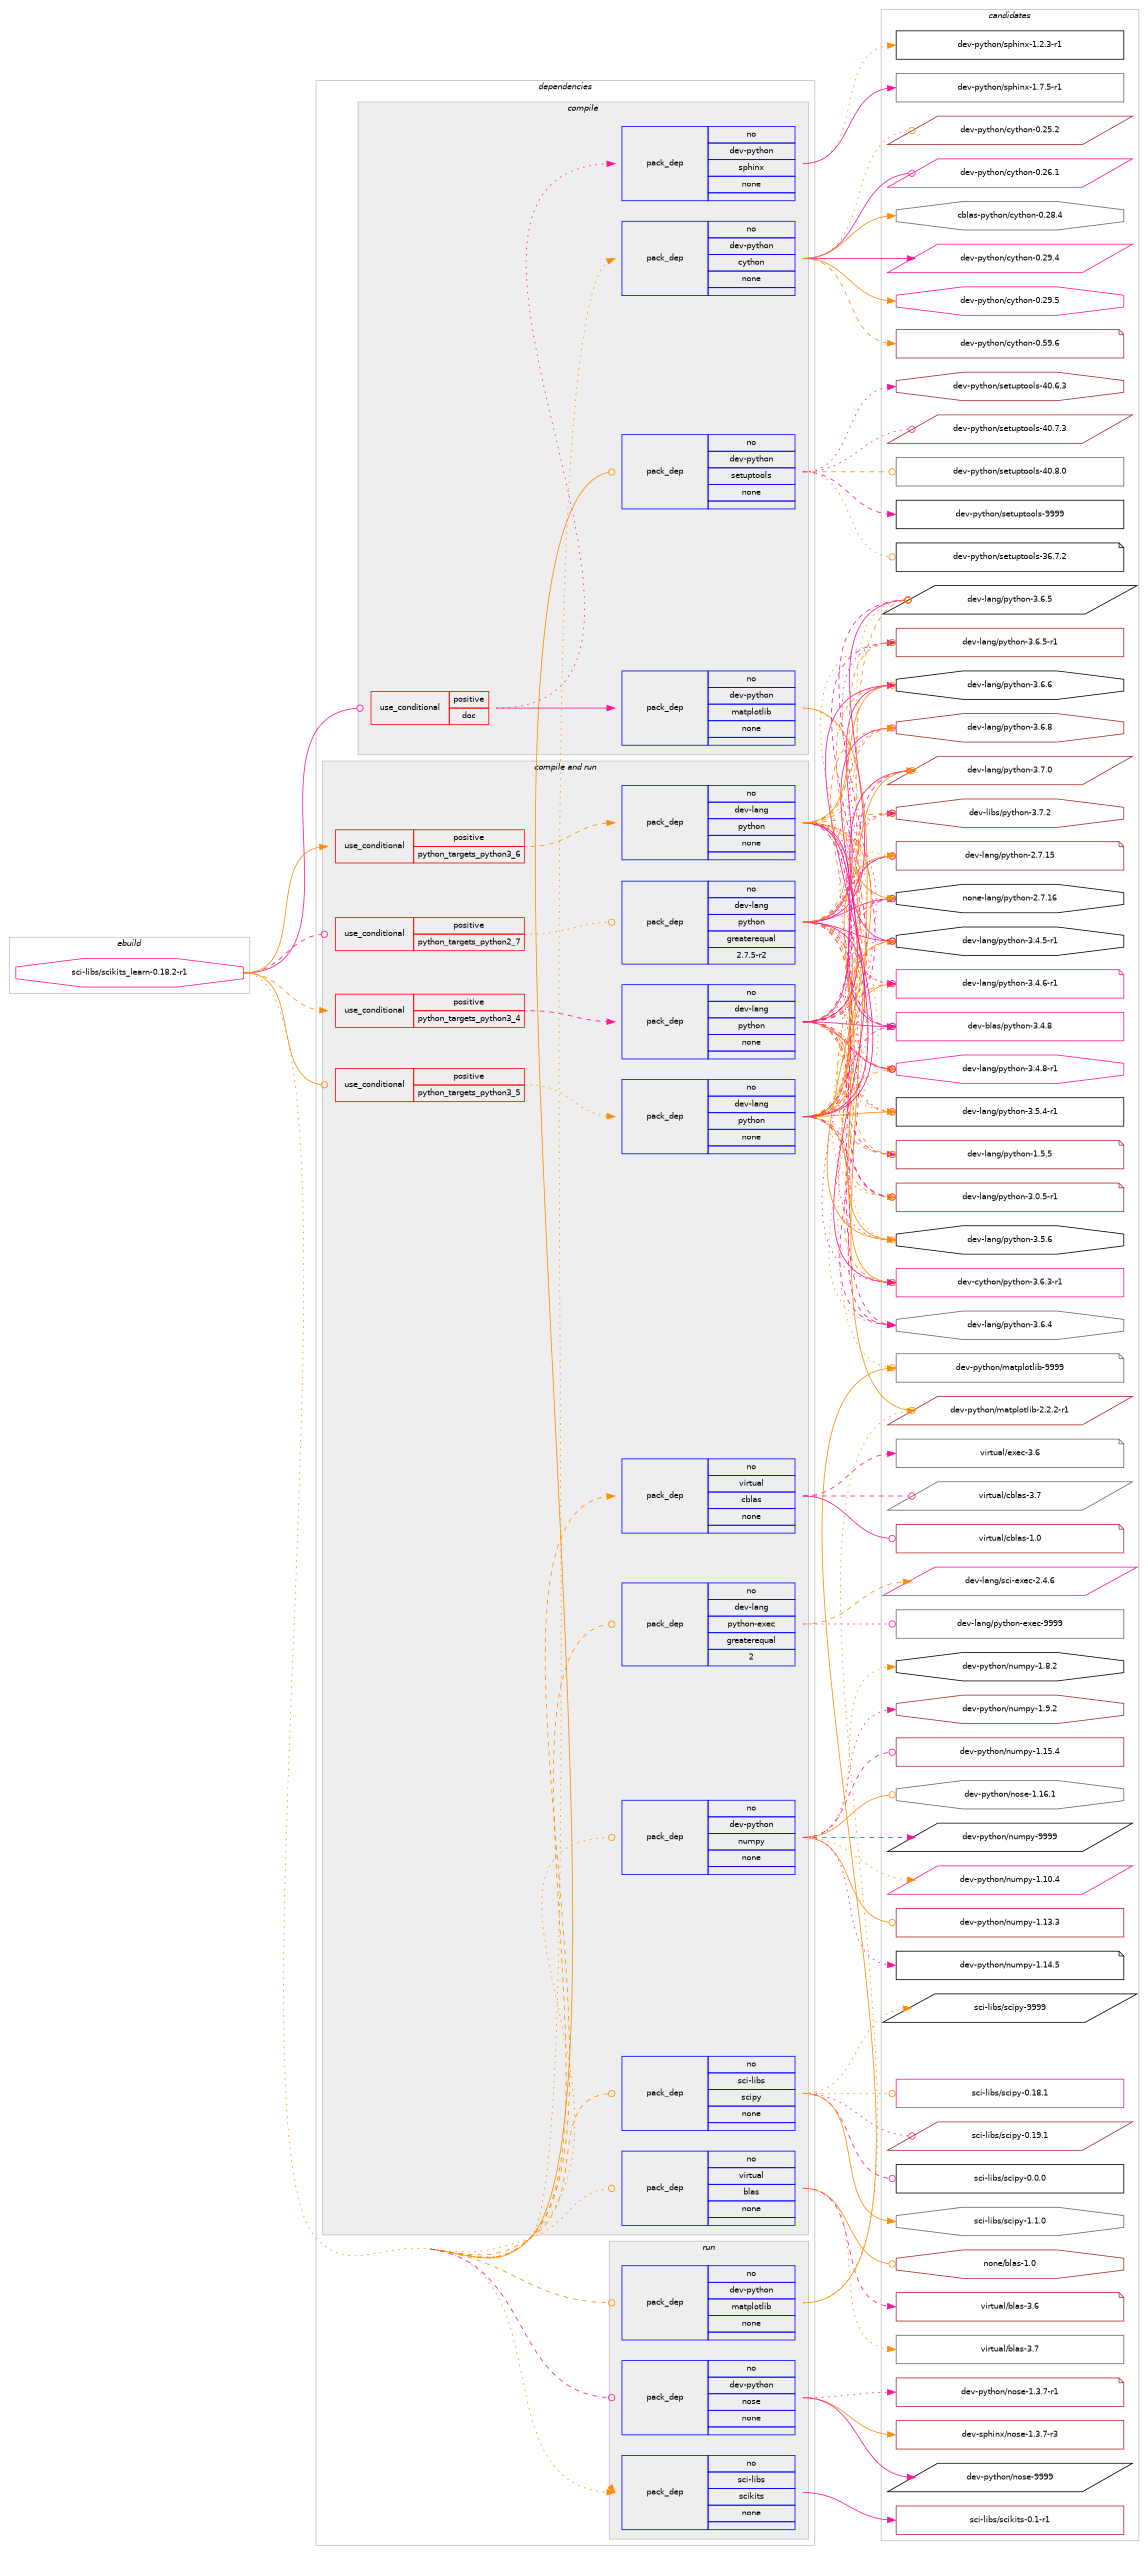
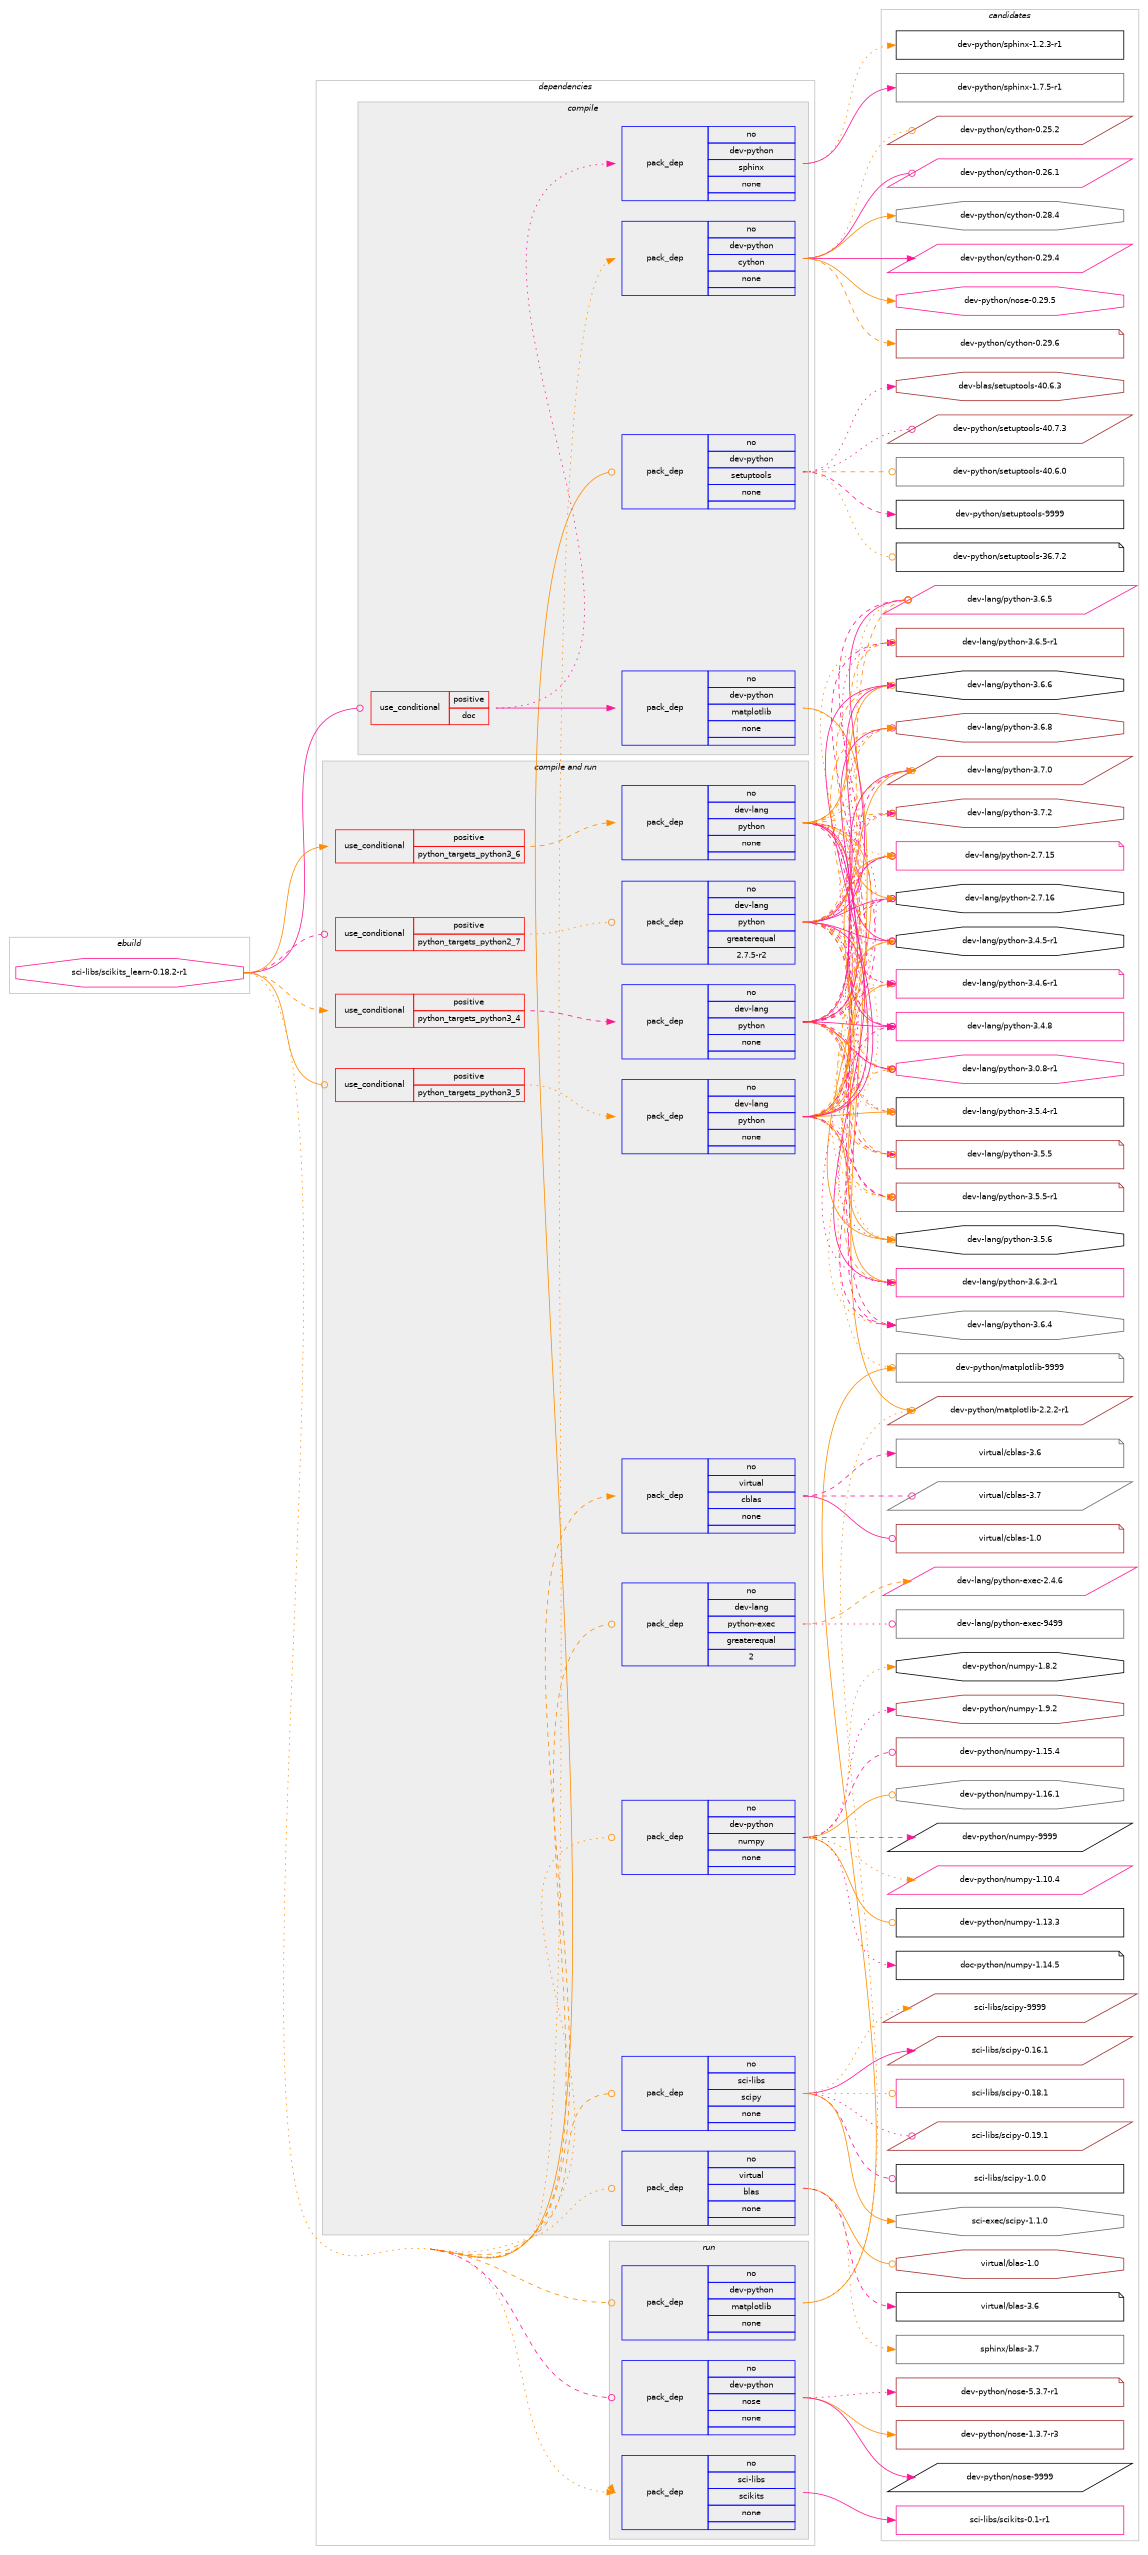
node "cblas-python/cython-0.28.4": label "cblas-python/cython-0.28.4" -> "dev-python/cython-0.28.4"
node "dev-python/cython-0.29.5": label "dev-python/cython-0.29.5" -> "dev-python/nose-0.29.5"
node "dev-python/cython-0.59.6": label "dev-python/cython-0.59.6" -> "dev-python/cython-0.29.6"
node "dev-python/setuptools-40.6.3": label "dev-python/setuptools-40.6.3" -> "dev-blas/setuptools-40.6.3"
node "dev-python/setuptools-40.8.0": label "dev-python/setuptools-40.8.0" -> "dev-python/setuptools-40.6.0"
node "dev-lang/python-3.6.5": color black -> deeppink
node "dev-libs/python-3.7.2": label "dev-libs/python-3.7.2" -> "dev-lang/python-3.7.2"
node "dev-lang/python-2.7.15": color brown -> deeppink
node "none-lang/python-2.7.16": label "none-lang/python-2.7.16" -> "dev-lang/python-2.7.16"
node "dev-blas/python-3.4.8": label "dev-blas/python-3.4.8" -> "dev-lang/python-3.4.8"
node "dev-lang/python-3.4.8-r1": label "dev-lang/python-3.4.8-r1" -> "dev-lang/python-3.0.8-r1"
node "dev-lang/python-1.5.5": label "dev-lang/python-1.5.5" -> "dev-lang/python-3.5.5"
node "dev-lang/python-3.0.5-r1": label "dev-lang/python-3.0.5-r1" -> "dev-lang/python-3.5.5-r1"
node "dev-cython/python-3.6.3-r1": label "dev-cython/python-3.6.3-r1" -> "dev-lang/python-3.6.3-r1"
node "virtual/exec-3.6": label "virtual/exec-3.6" -> "virtual/cblas-3.6"
node "dev-lang/sci-exec-2.4.6": label "dev-lang/sci-exec-2.4.6" -> "dev-lang/python-exec-2.4.6"
node "dev-lang/python-exec-9999": label "dev-lang/python-exec-9999" -> "dev-lang/python-exec-9499"
node "dev-python/nose-1.16.1": label "dev-python/nose-1.16.1" -> "dev-python/numpy-1.16.1"
node "dev-python/numpy-1.13.3": color brown -> black
node "dev-python/numpy-1.14.5": label "dev-python/numpy-1.14.5" -> "doc-python/numpy-1.14.5"
node "sci-libs/scipy-9999": color black -> brown
node "sci-libs/scipy-0.16.1": added
node "sci-libs/scipy-0.0.0": label "sci-libs/scipy-0.0.0" -> "sci-libs/scipy-1.0.0"
node "sci-libs/scipy-1.1.0": label "sci-libs/scipy-1.1.0" -> "sci-exec/scipy-1.1.0"
node "none/blas-1.0": label "none/blas-1.0" -> "virtual/blas-1.0"
node "virtual/blas-3.6": color brown -> black
node "virtual/blas-3.7": label "virtual/blas-3.7" -> "sphinx/blas-3.7"
node "dev-python/nose-1.3.7-r1": label "dev-python/nose-1.3.7-r1" -> "dev-python/nose-5.3.7-r1"
node "dev-sphinx/nose-1.3.7-r3": label "dev-sphinx/nose-1.3.7-r3" -> "dev-python/nose-1.3.7-r3"
node "sci-libs/scikits-0.1-r1": color brown -> deeppink
